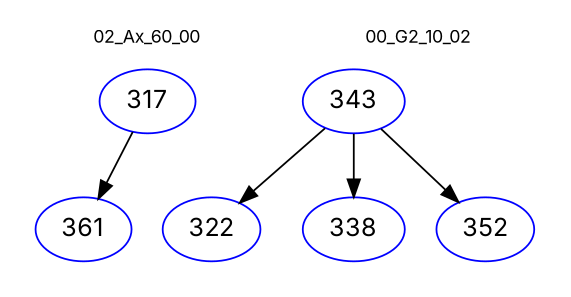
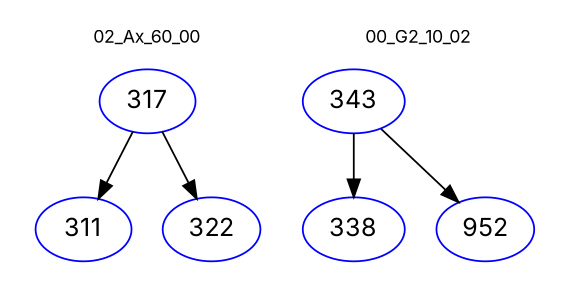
edge "343" -> "322": now "317" -> "322"
node "361": label "361" -> "311"
node "352": label "352" -> "952"
